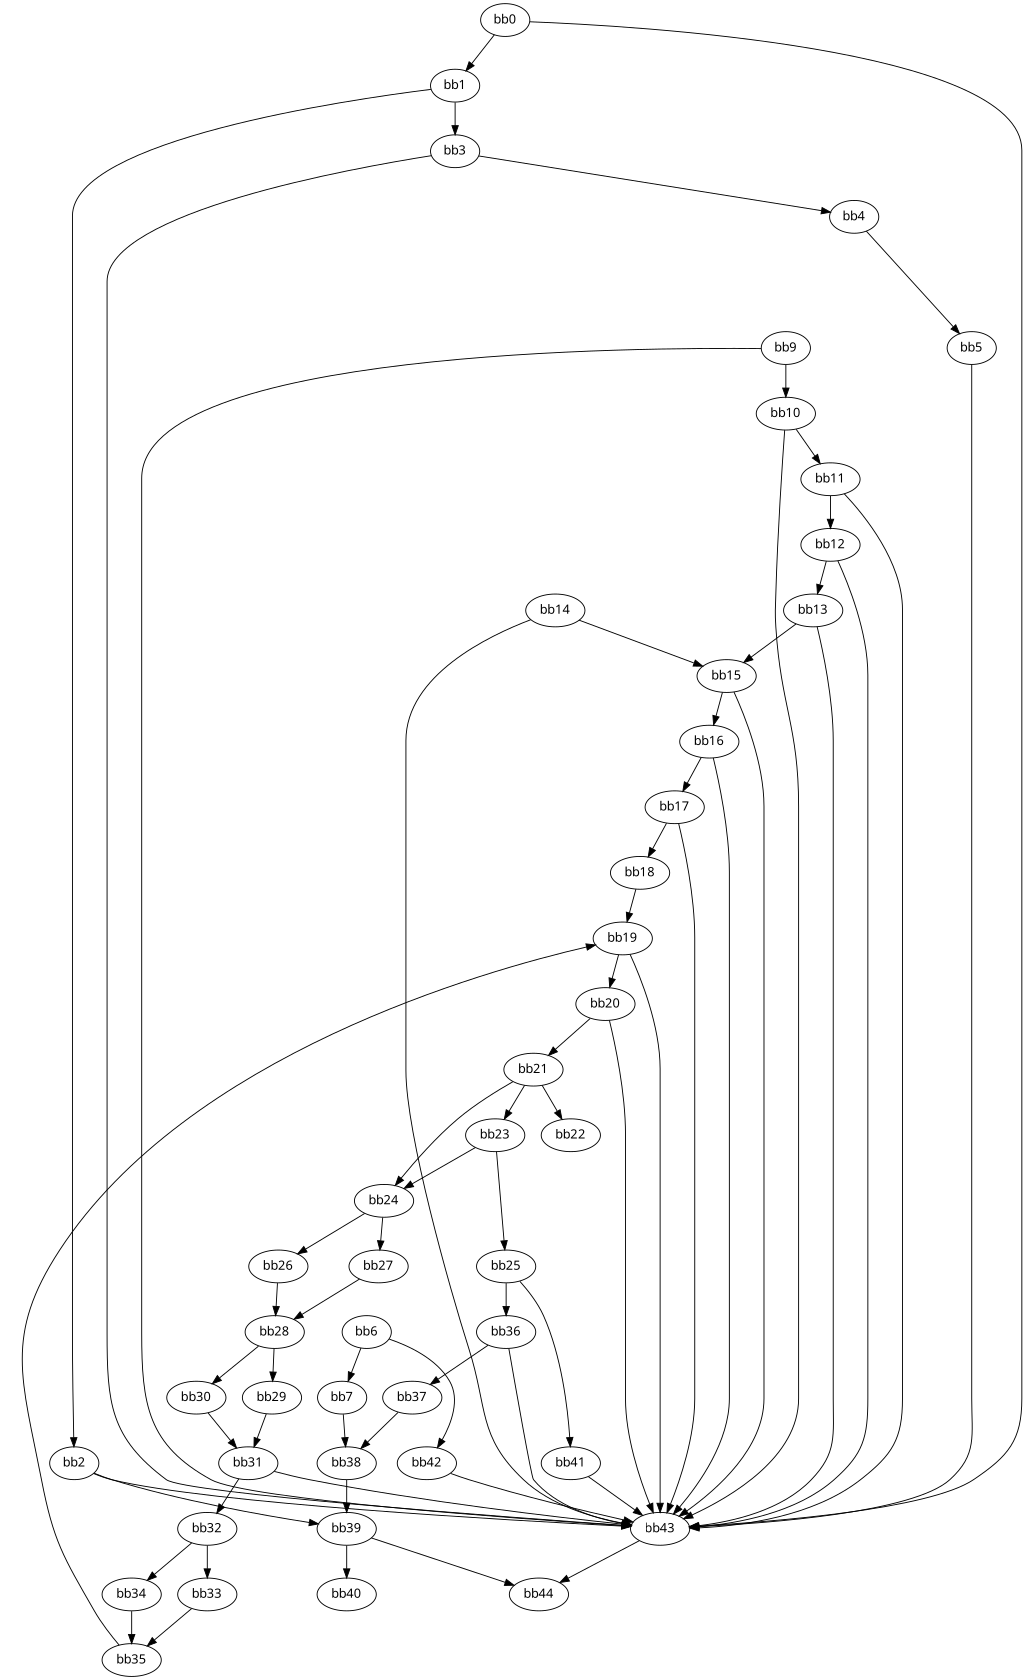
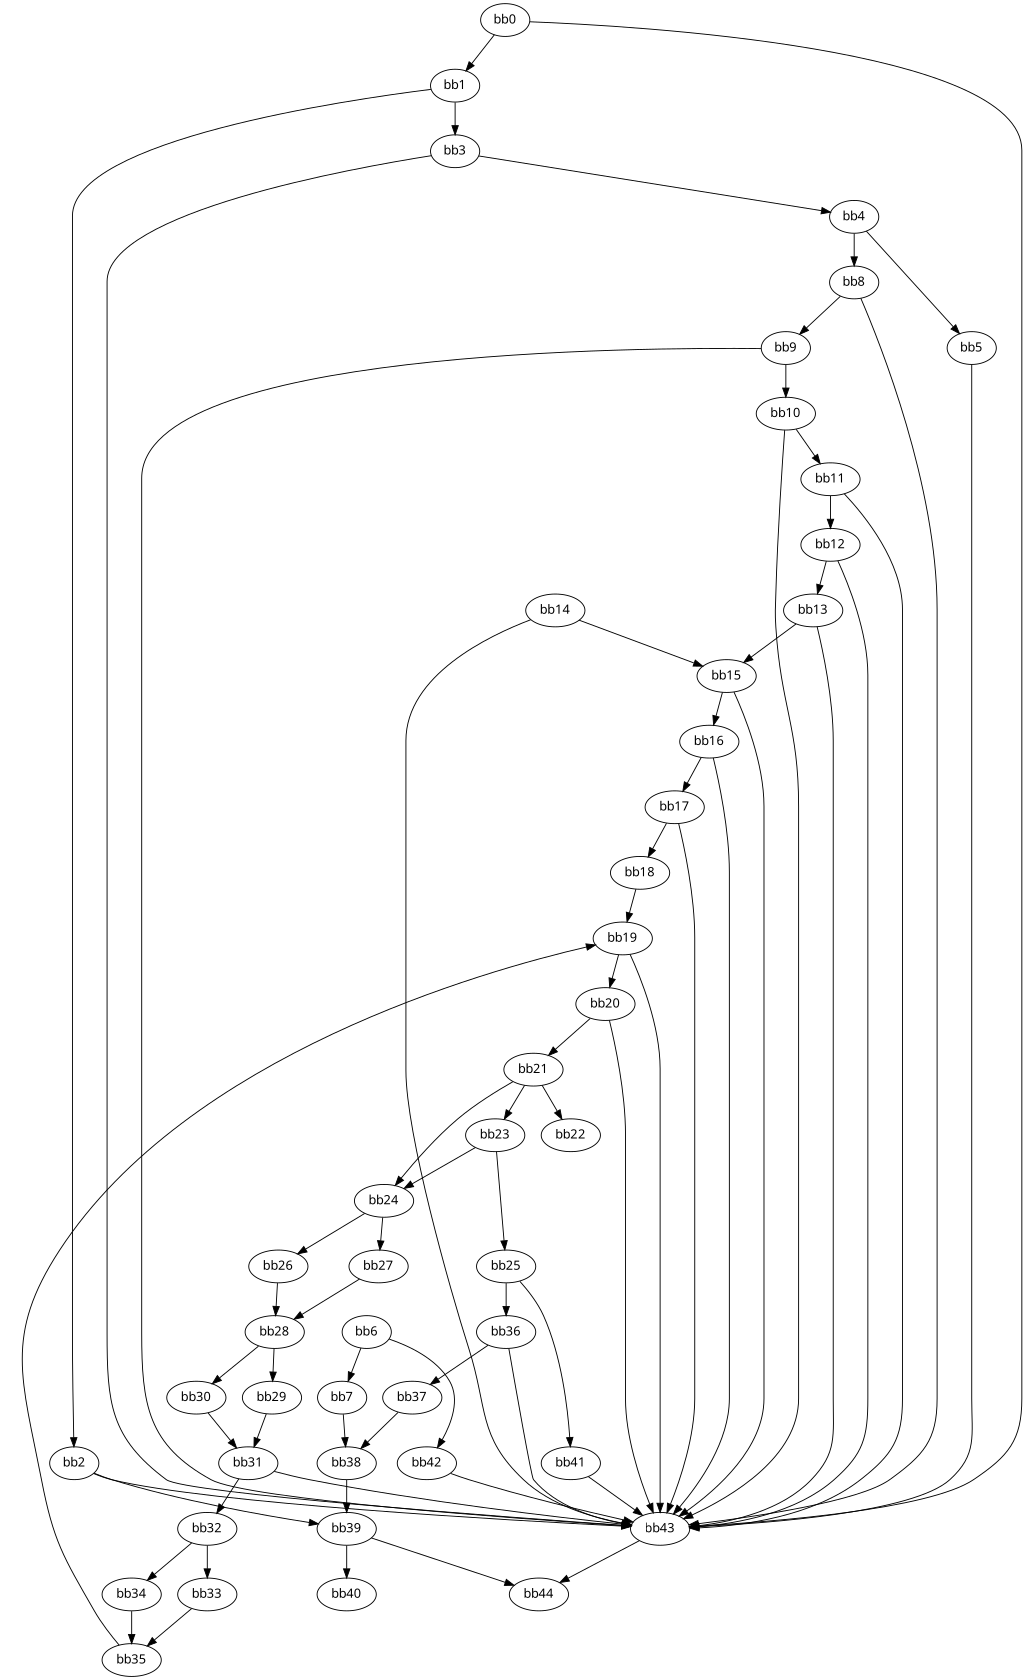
node "bb8": added
